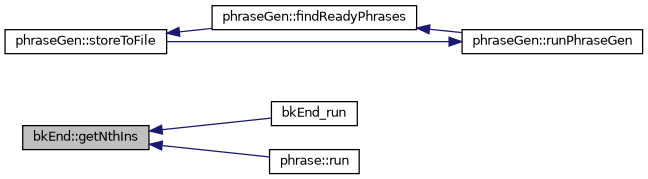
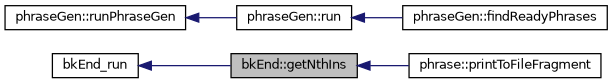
edge "phraseGen::runPhraseGen" -> "phraseGen::findReadyPhrases": removed
node "phraseGen::storeToFile": label "phraseGen::storeToFile" -> "phraseGen::run"
edge "bkEnd_run" -> "bkEnd::getNthIns": reversed
node "phrase::run": label "phrase::run" -> "phrase::printToFileFragment"
